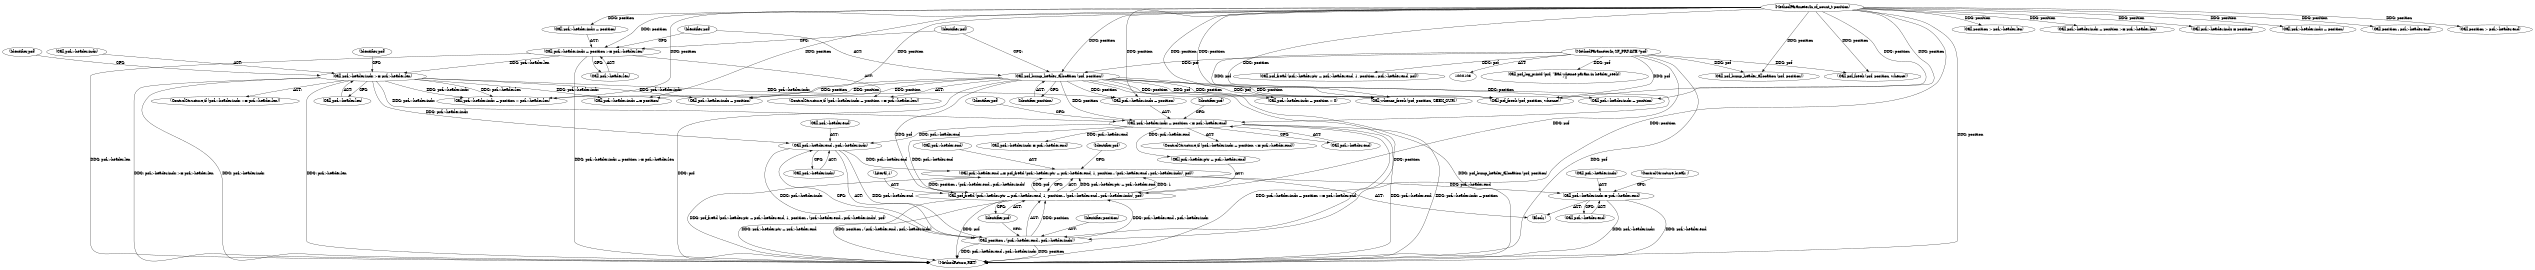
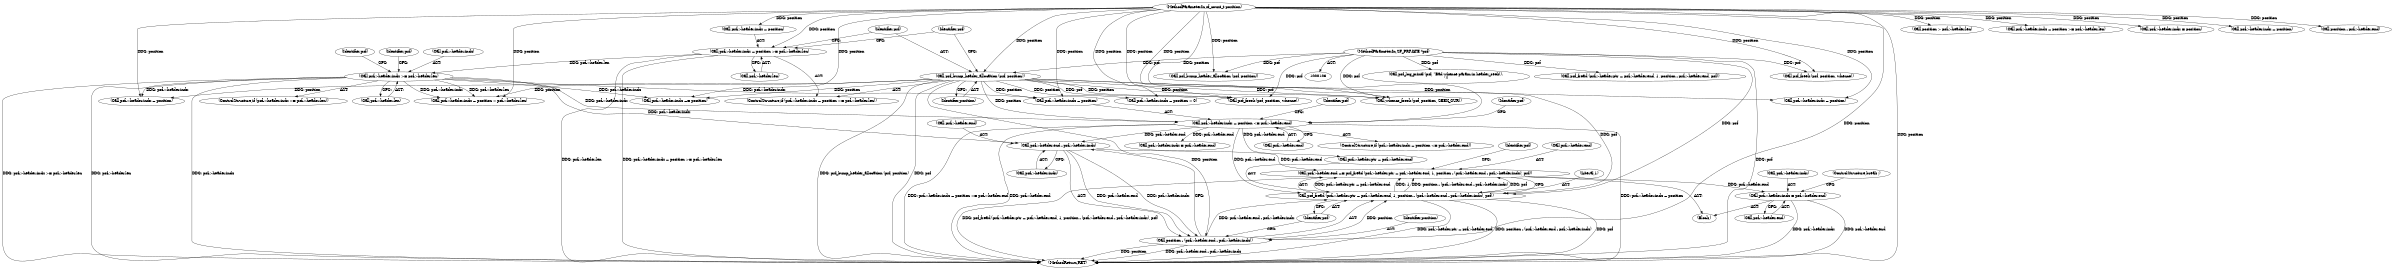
node "(Call,position > psf->header.end)": removed
